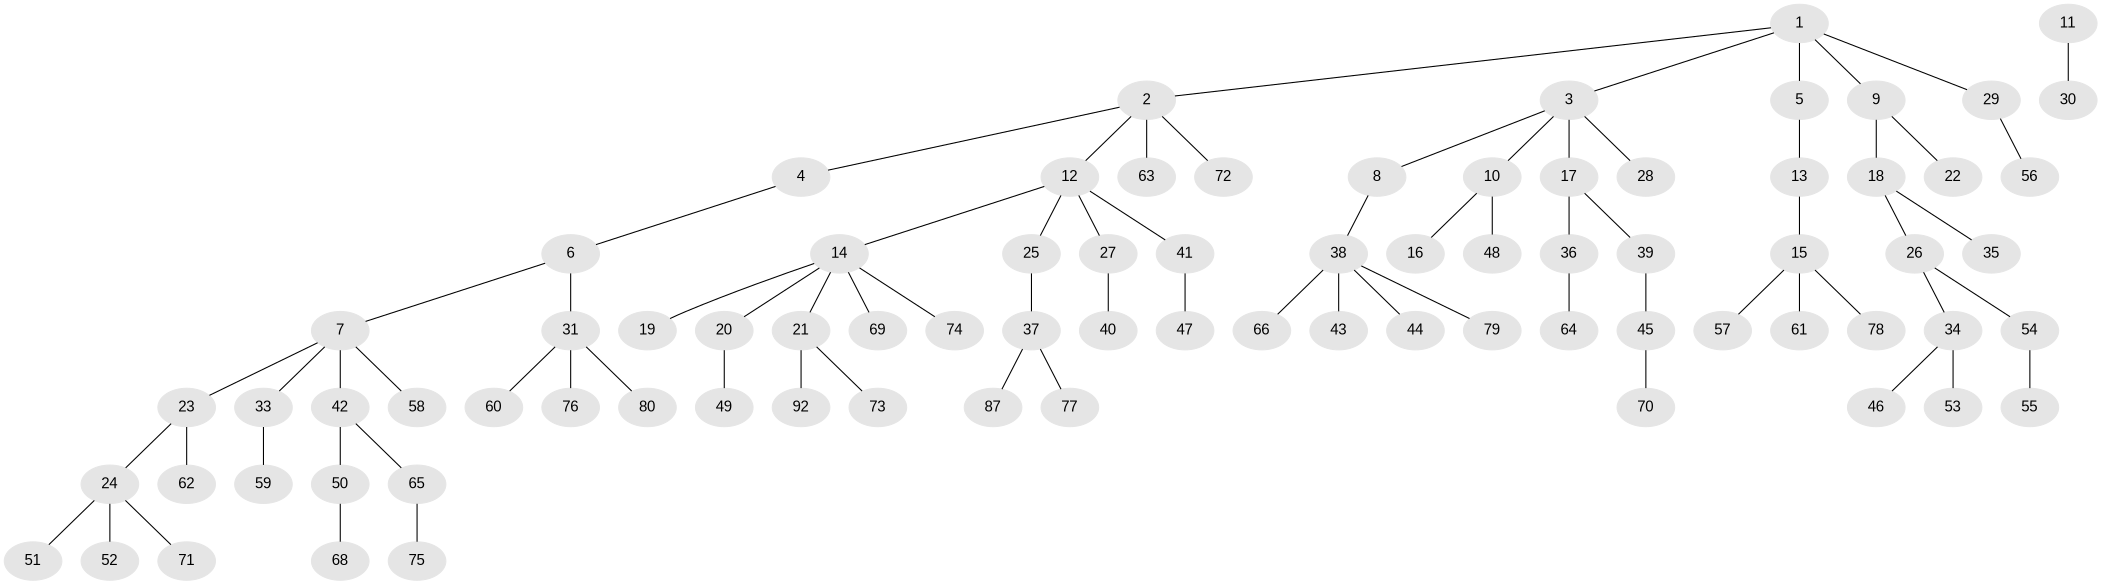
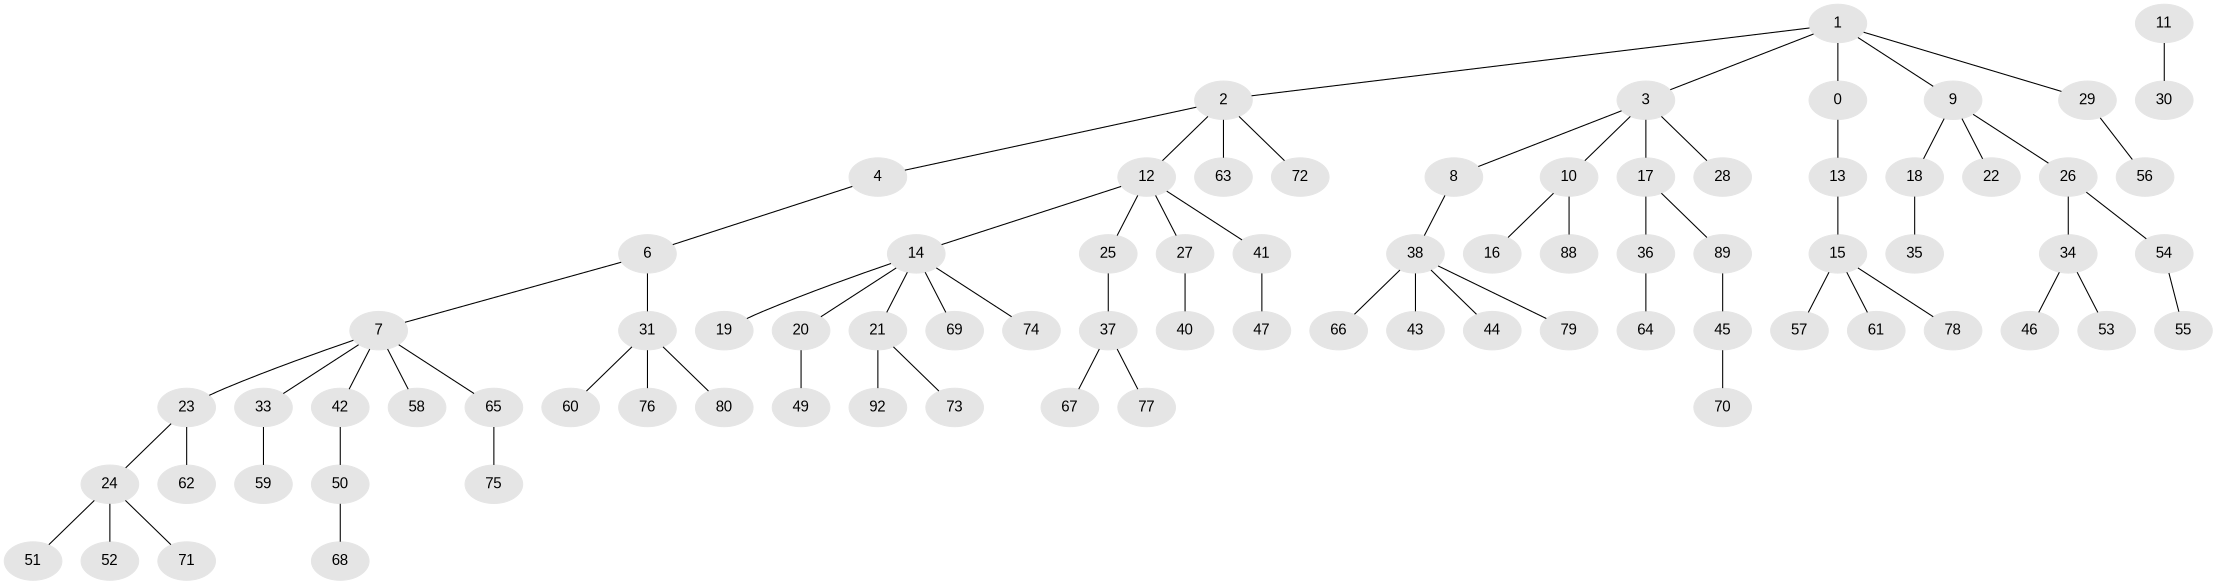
node "5": label "5" -> "0"
edge "18" -- "26": now "9" -- "26"
node "48": label "48" -> "88"
node "39": label "39" -> "89"
node "87": label "87" -> "67"
edge "42" -- "65": now "7" -- "65"
